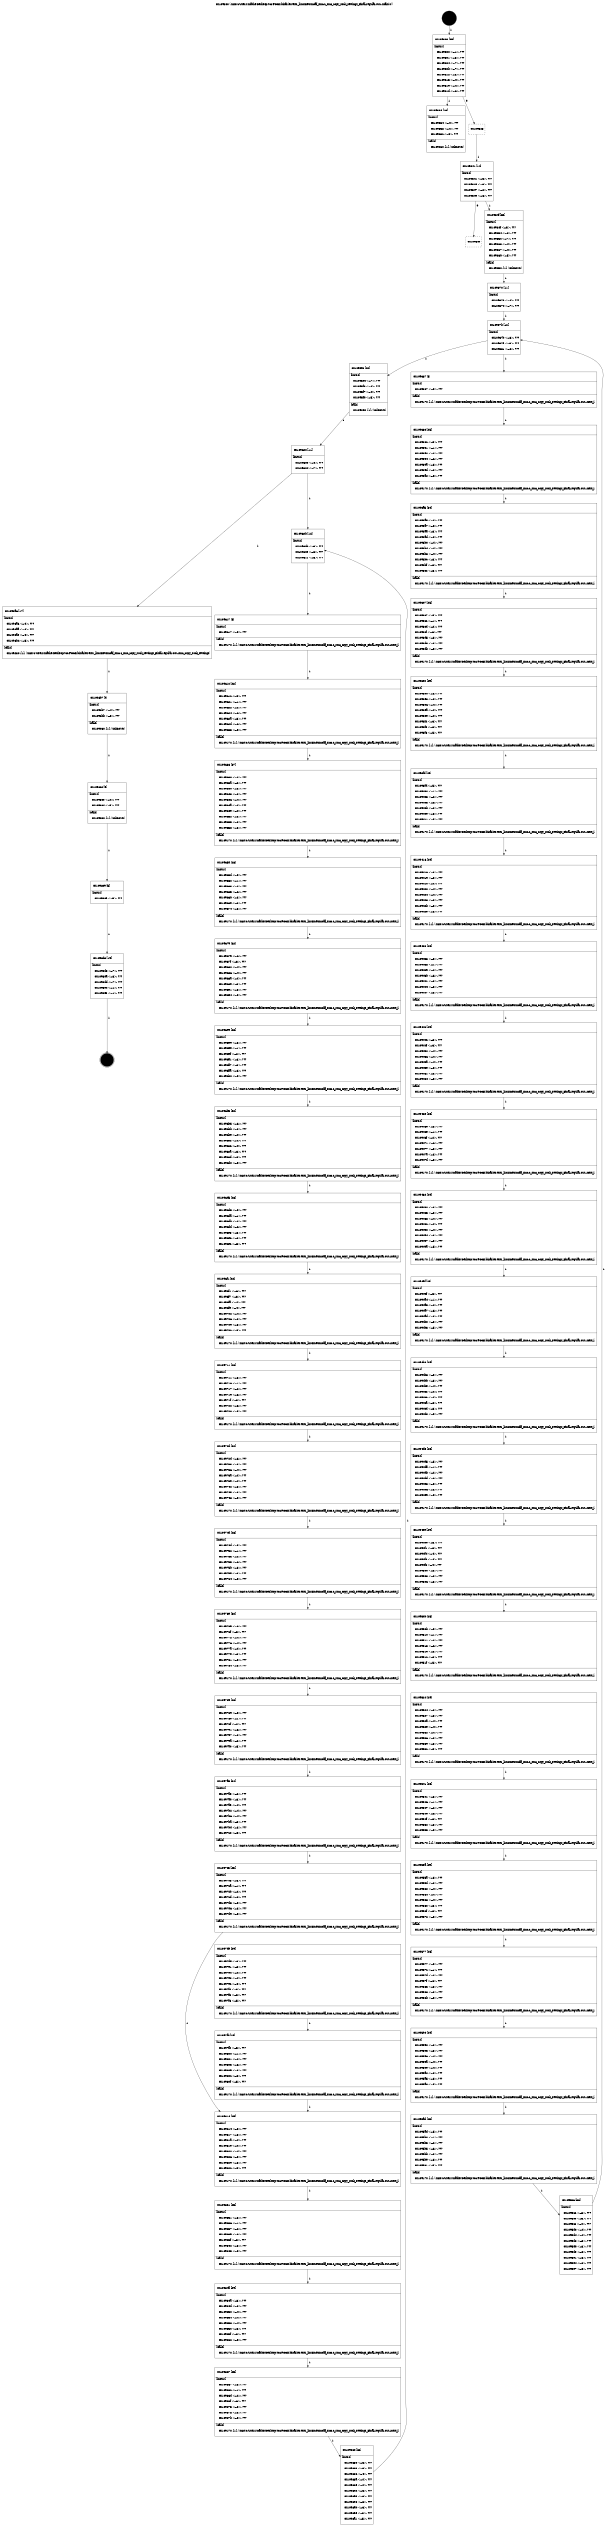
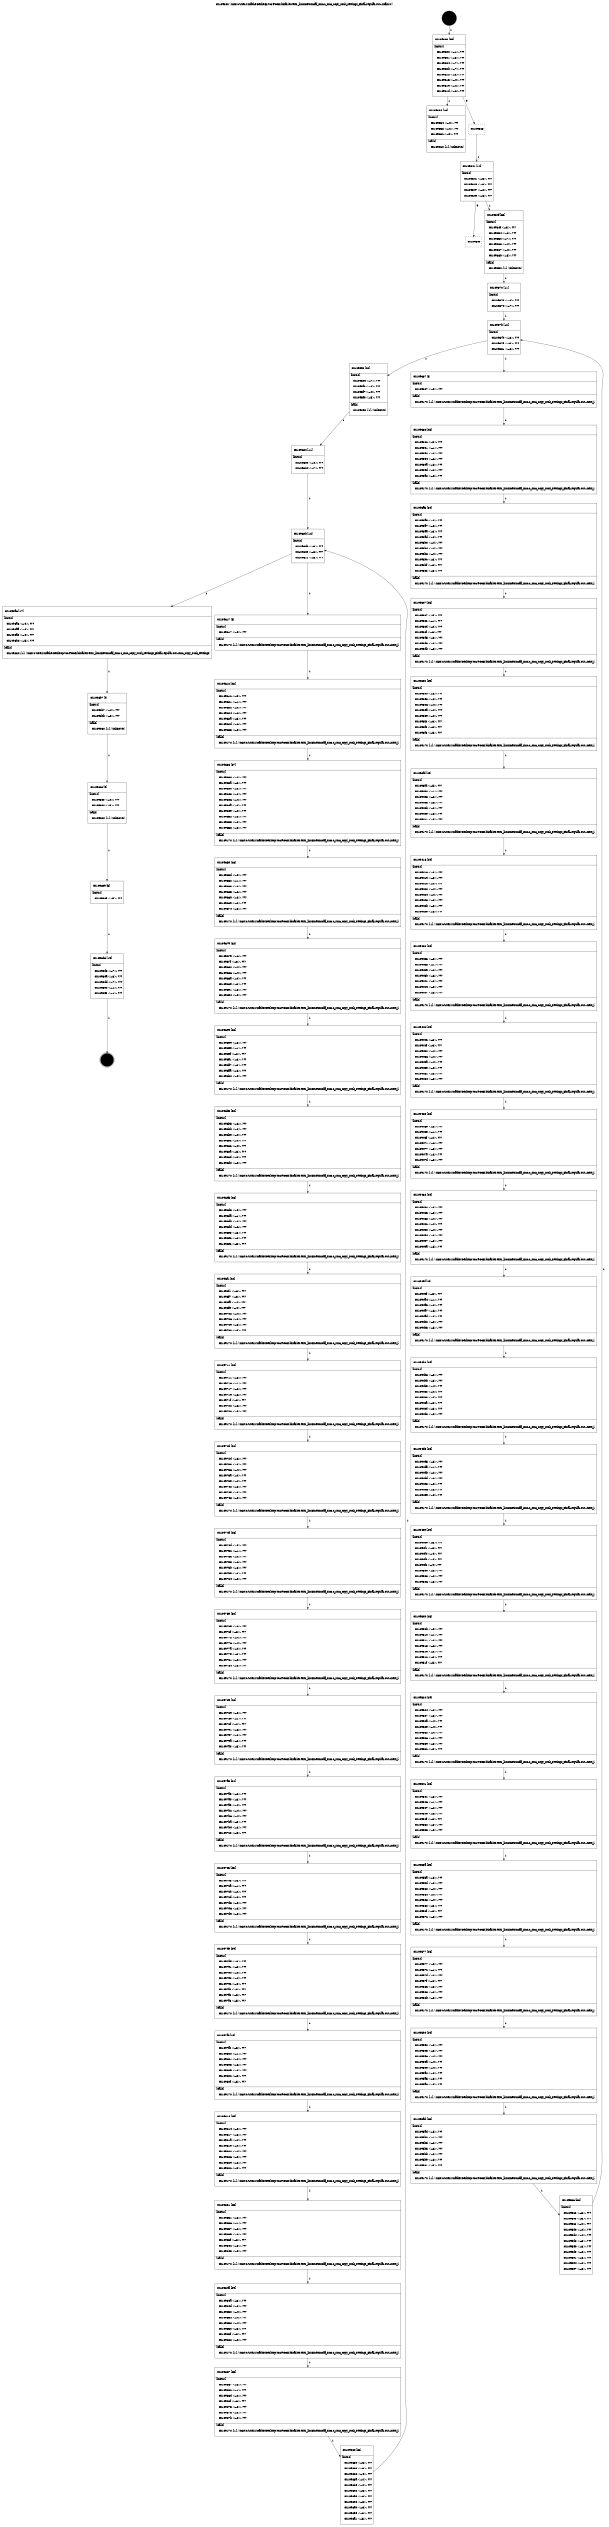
edge "0x109600 [11]" -> "0x1098a6 [17]": now "0x10960b [12]" -> "0x1098a6 [17]"
edge "0x10950b [25]" -> "0x109524 [29]": added, label "1"
edge "0x1097c5 [25]" -> "0x109814 [29]": now "0x1097c5 [25]" -> "0x1097de [29]"
